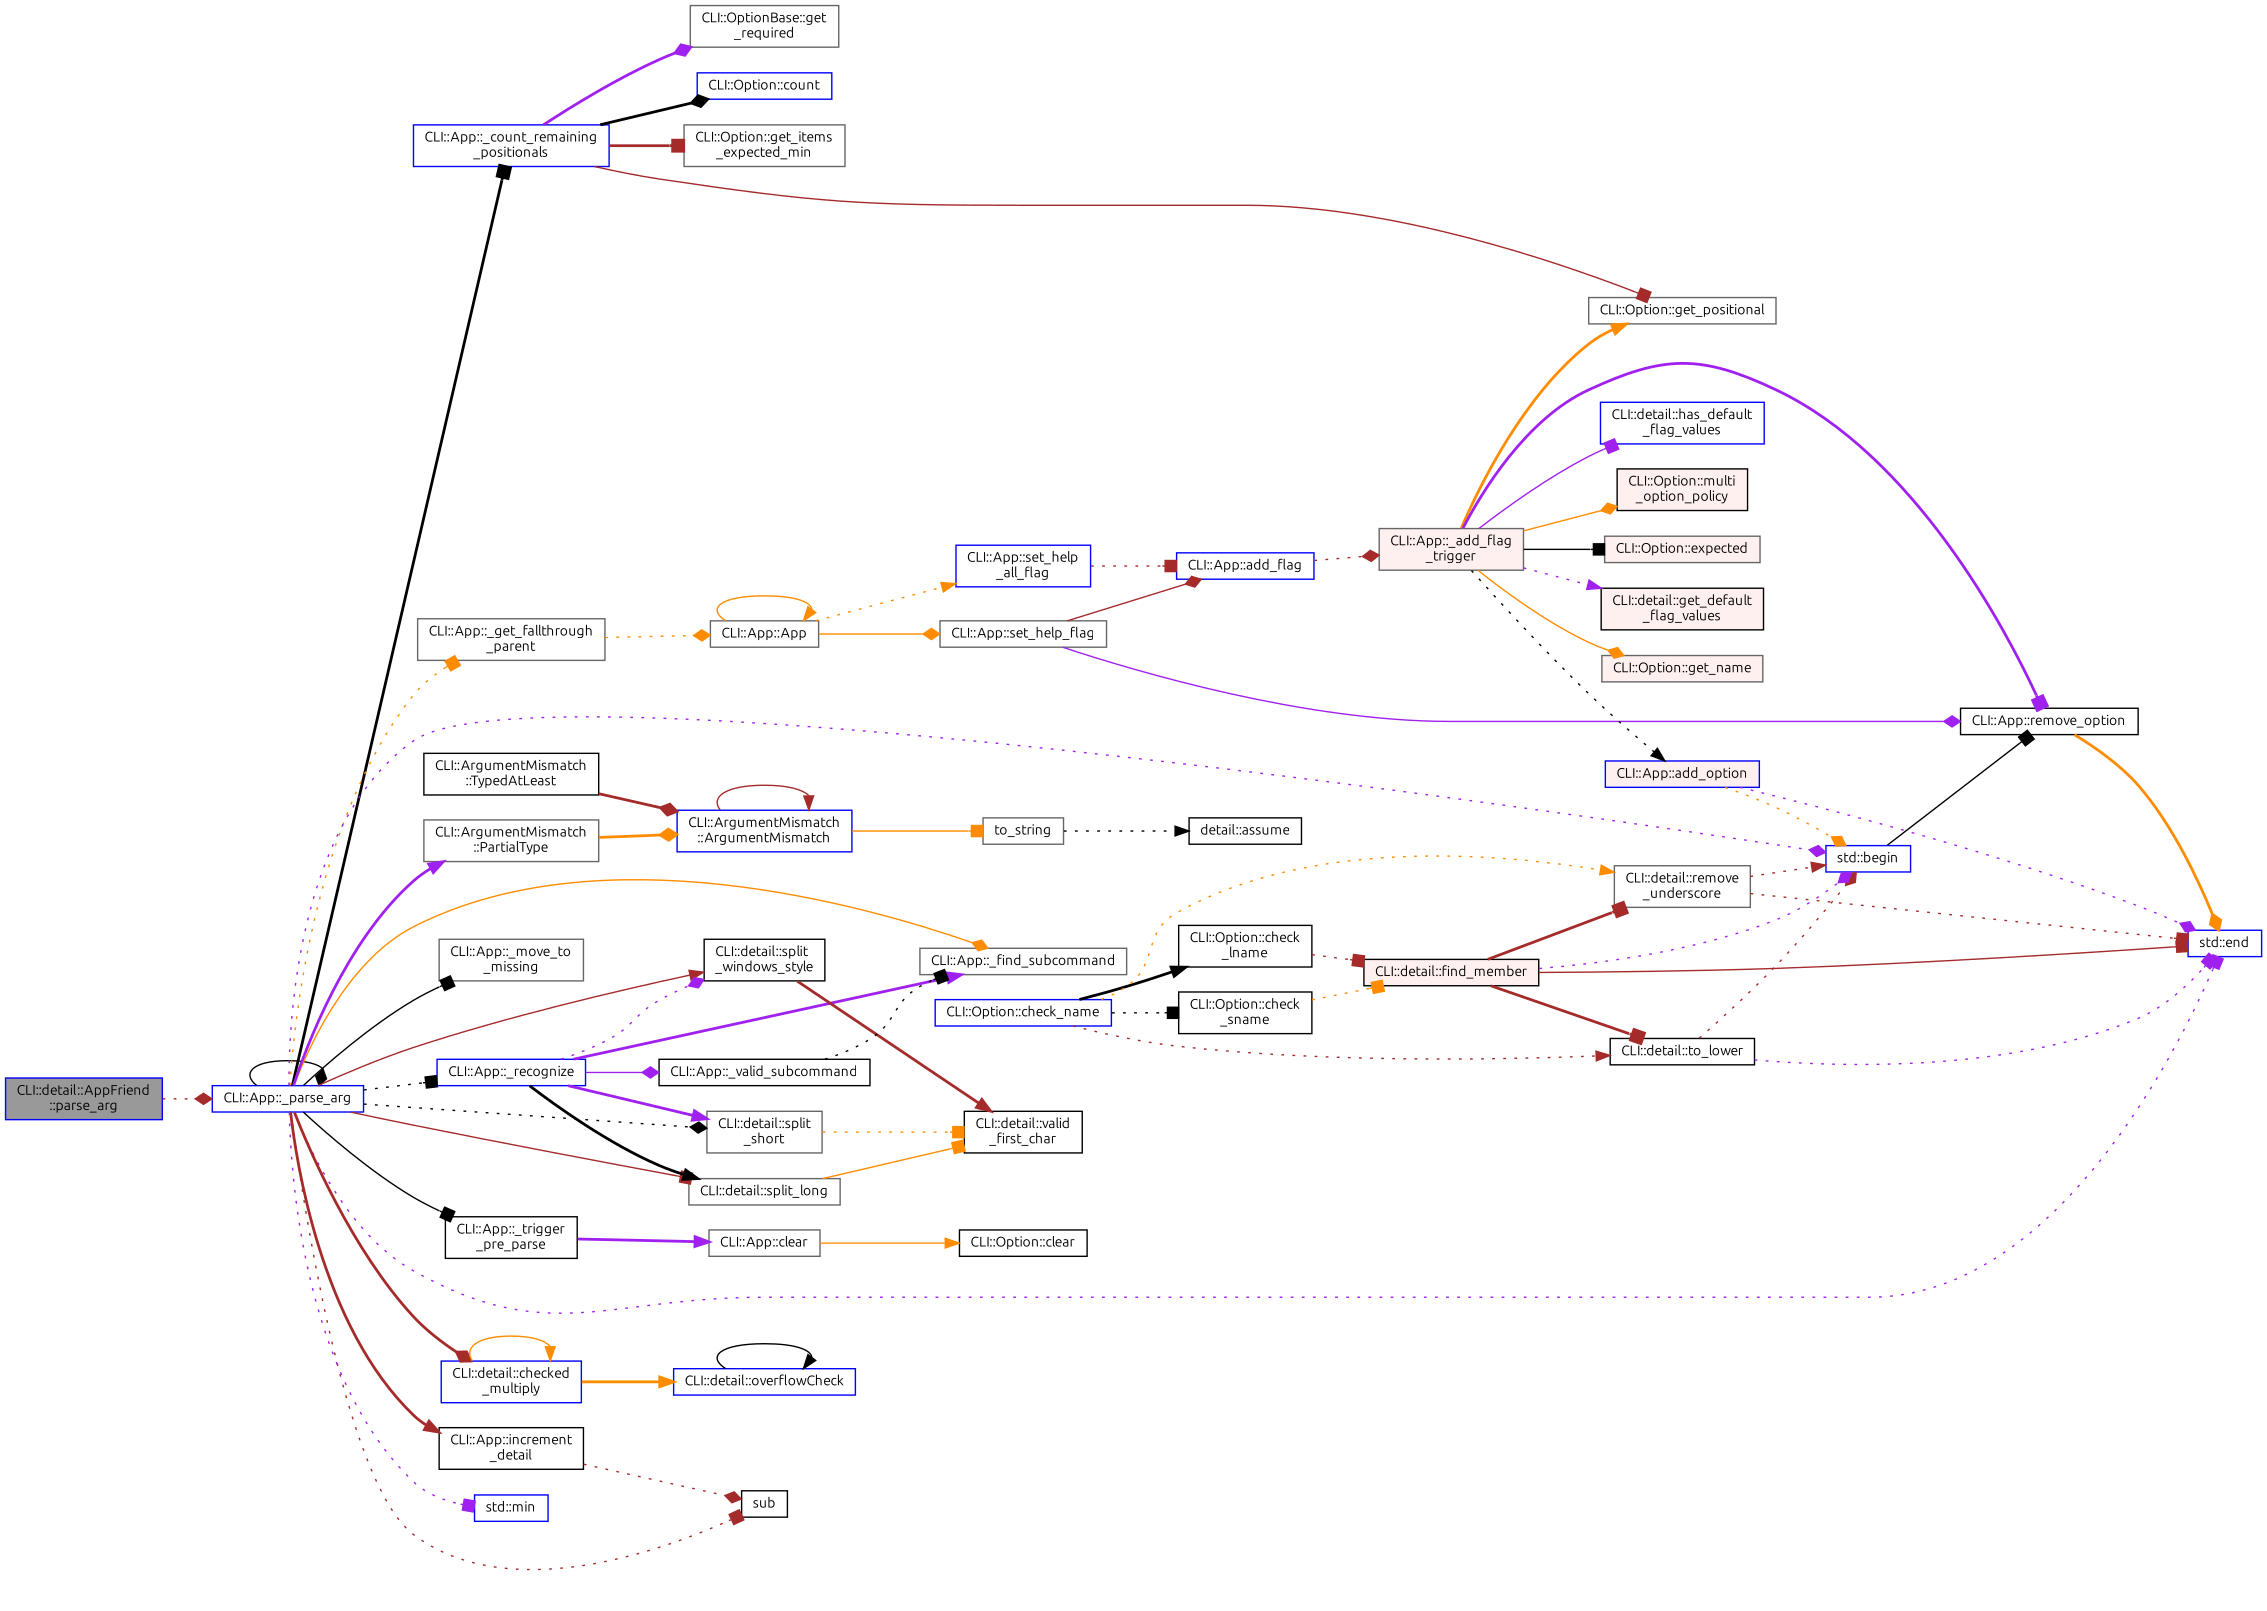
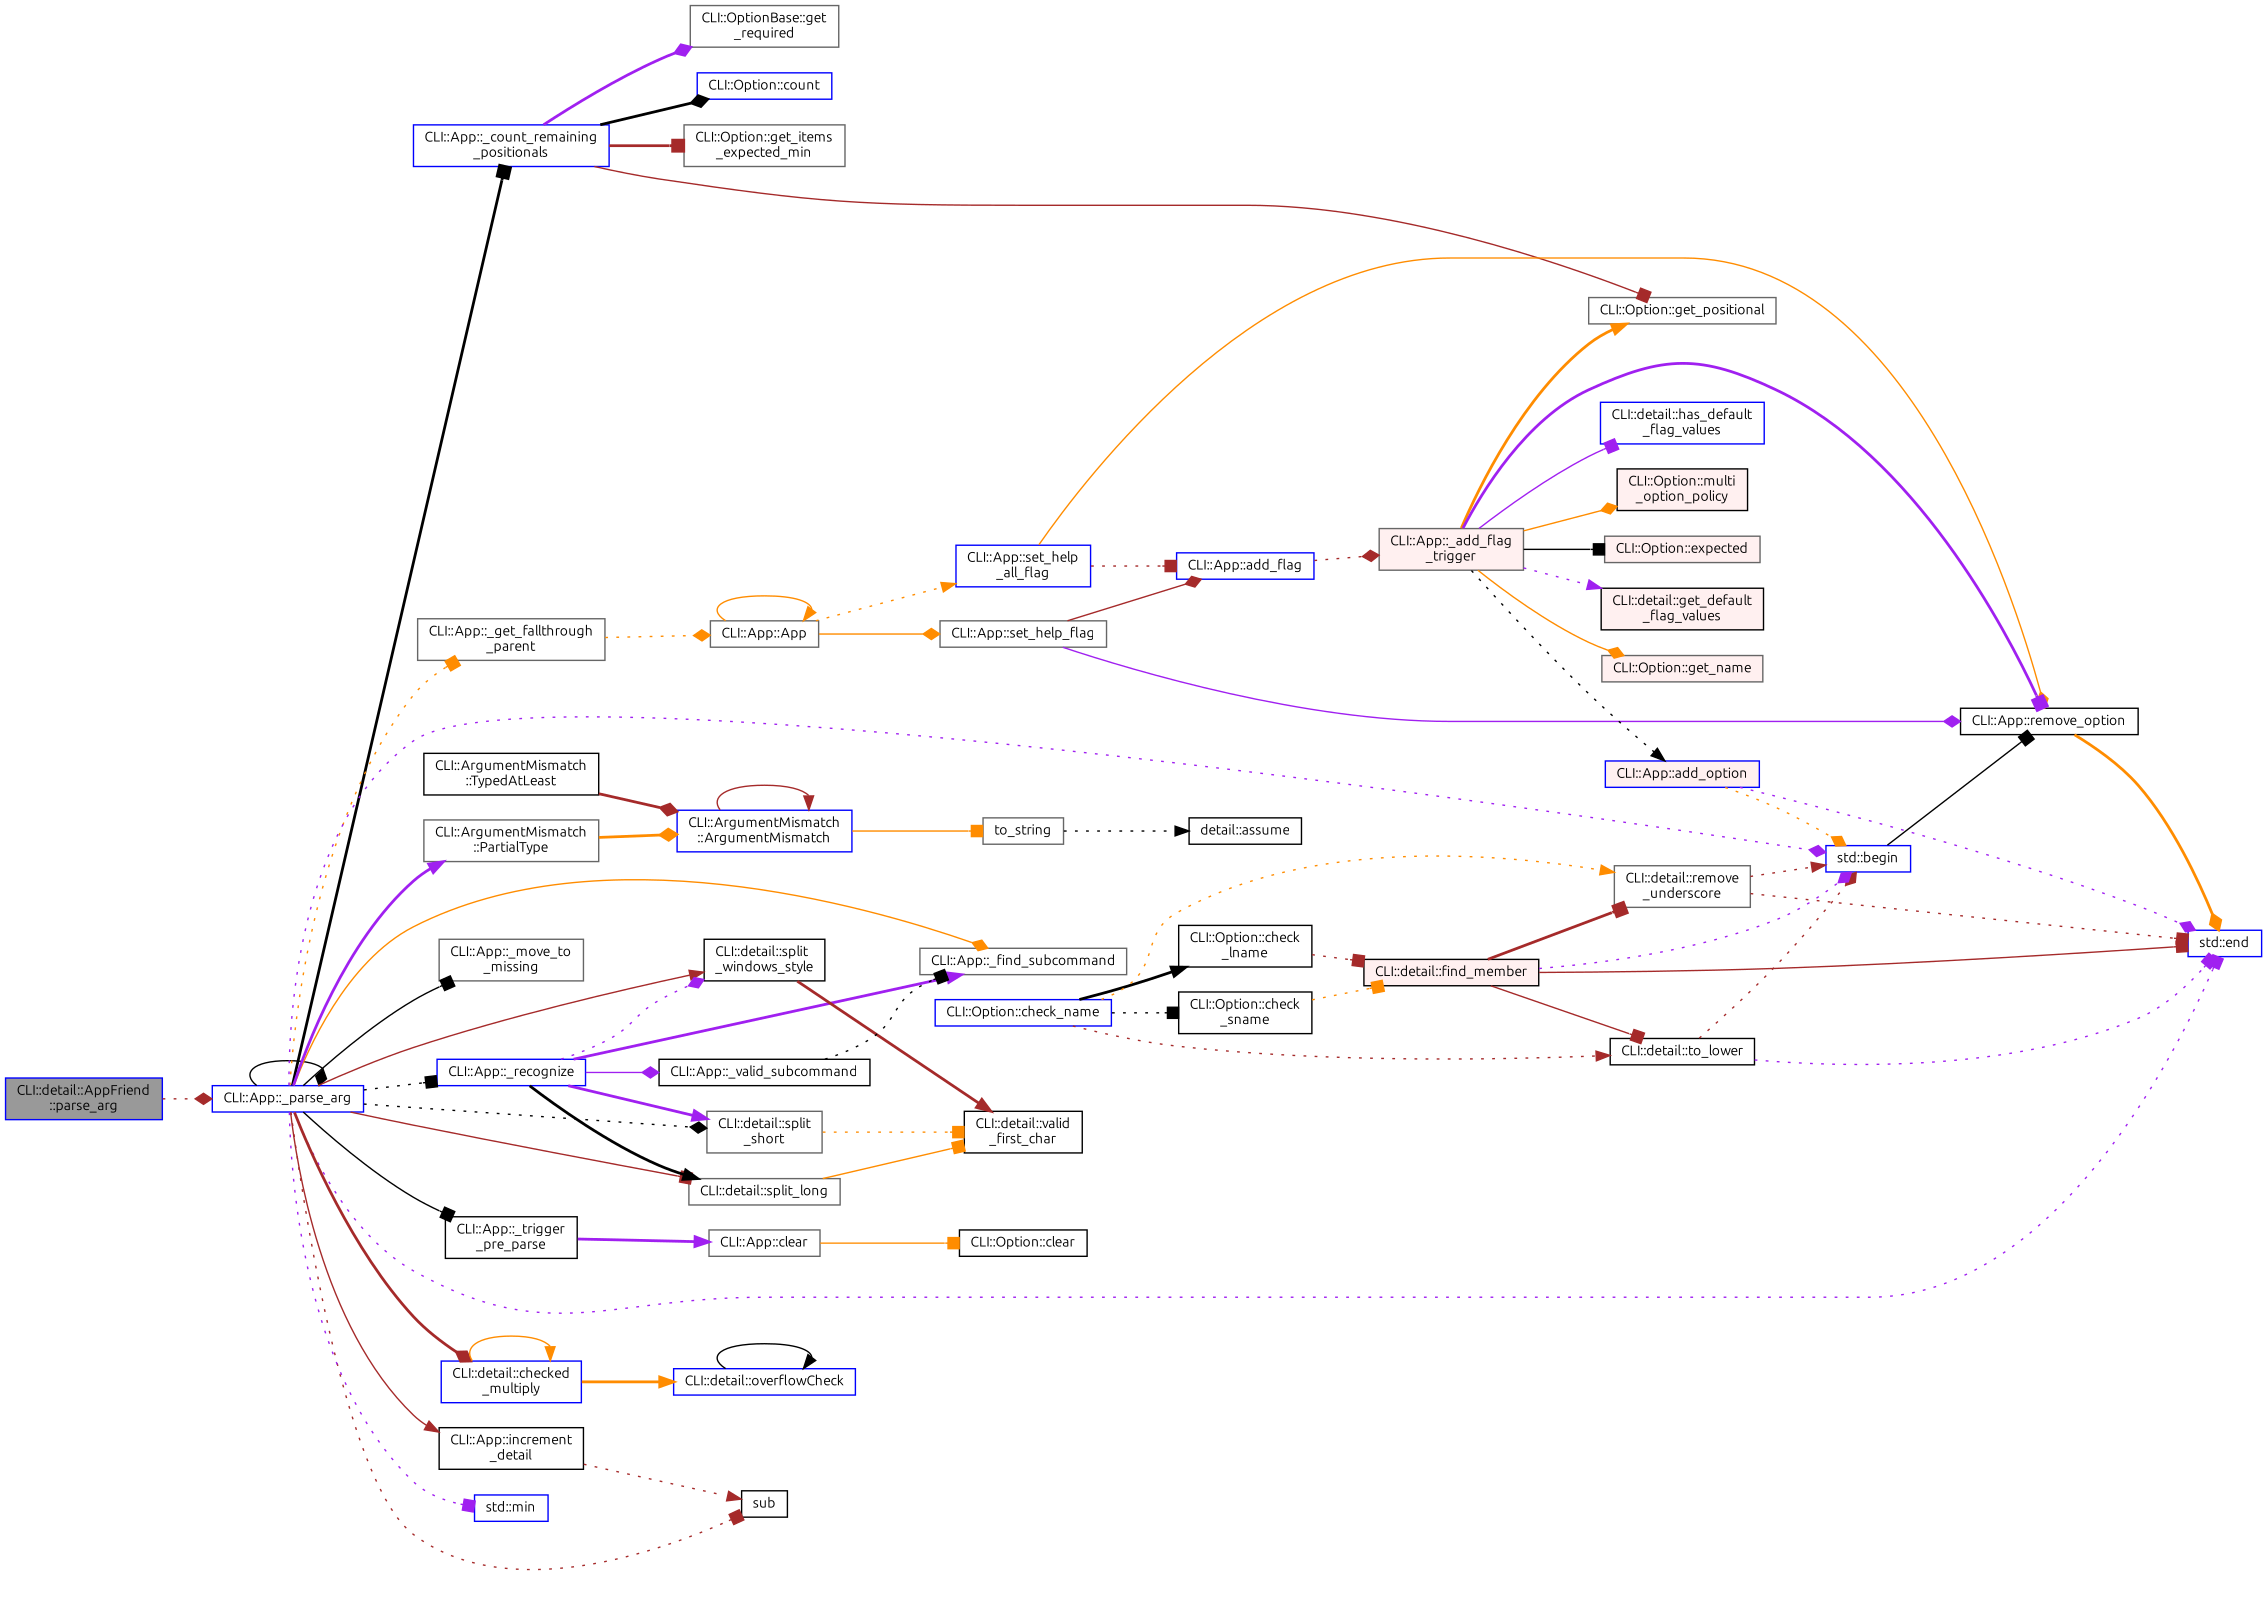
edge "CLI::App::set_help _all_flag" -> "CLI::App::remove_option": added
edge "CLI::detail::find_member" -> "CLI::detail::to_lower": style bold -> solid
edge "CLI::App::clear" -> "CLI::Option::clear": arrowhead normal -> box
edge "CLI::App::_parse_arg" -> "CLI::App::increment _detail": style bold -> solid
edge "CLI::App::increment _detail" -> "sub": arrowhead diamond -> normal
